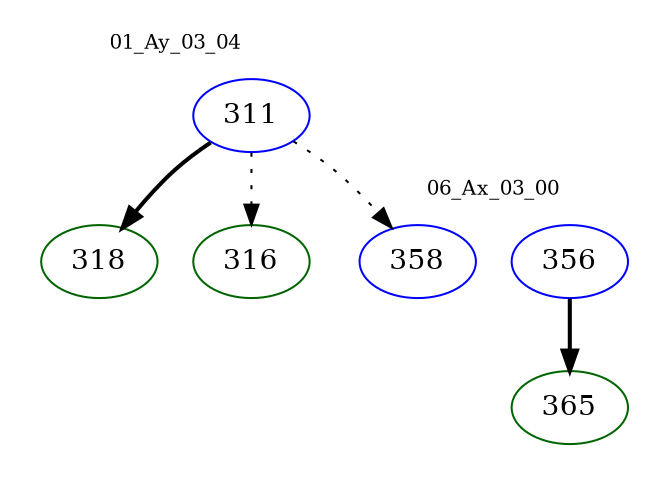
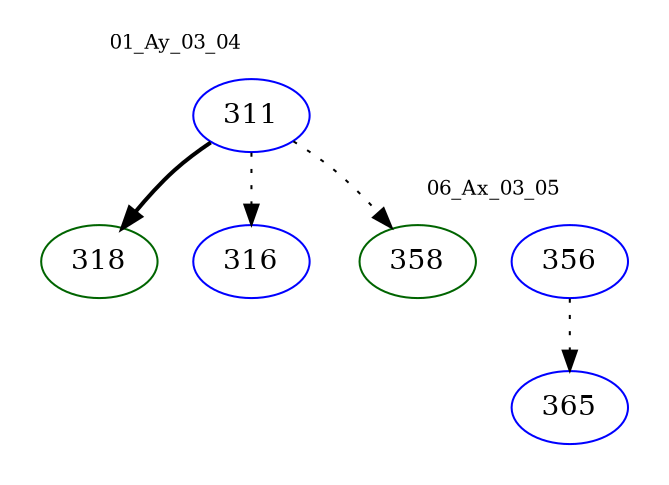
cluster "06_Ax_03_00": label "06_Ax_03_00" -> "06_Ax_03_05"
node "316": color darkgreen -> blue
node "358": color blue -> darkgreen
edge "356" -> "365": style bold -> dotted
node "365": color darkgreen -> blue
